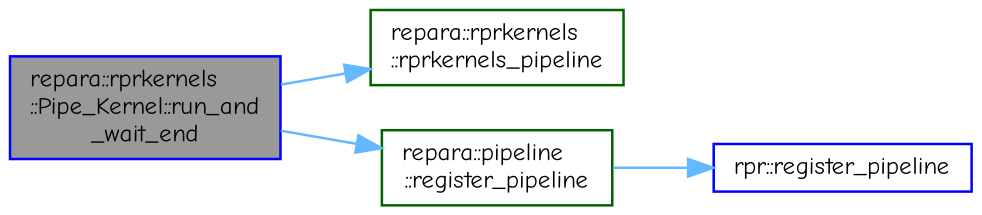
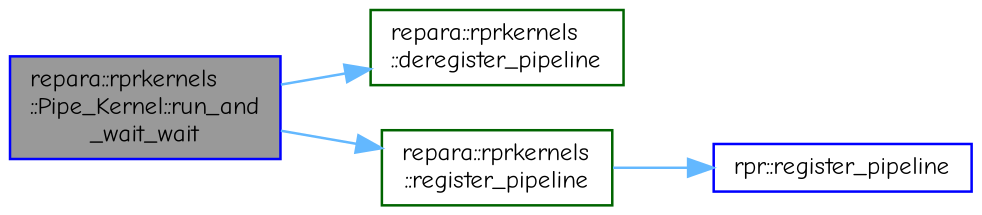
node "repara::rprkernels ::rprkernels_pipeline": label "repara::rprkernels ::rprkernels_pipeline" -> "repara::rprkernels ::deregister_pipeline"
node "repara::rprkernels ::Pipe_Kernel::run_and _wait_end": label "repara::rprkernels ::Pipe_Kernel::run_and _wait_end" -> "repara::rprkernels ::Pipe_Kernel::run_and _wait_wait"
node "repara::pipeline ::register_pipeline": label "repara::pipeline ::register_pipeline" -> "repara::rprkernels ::register_pipeline"
